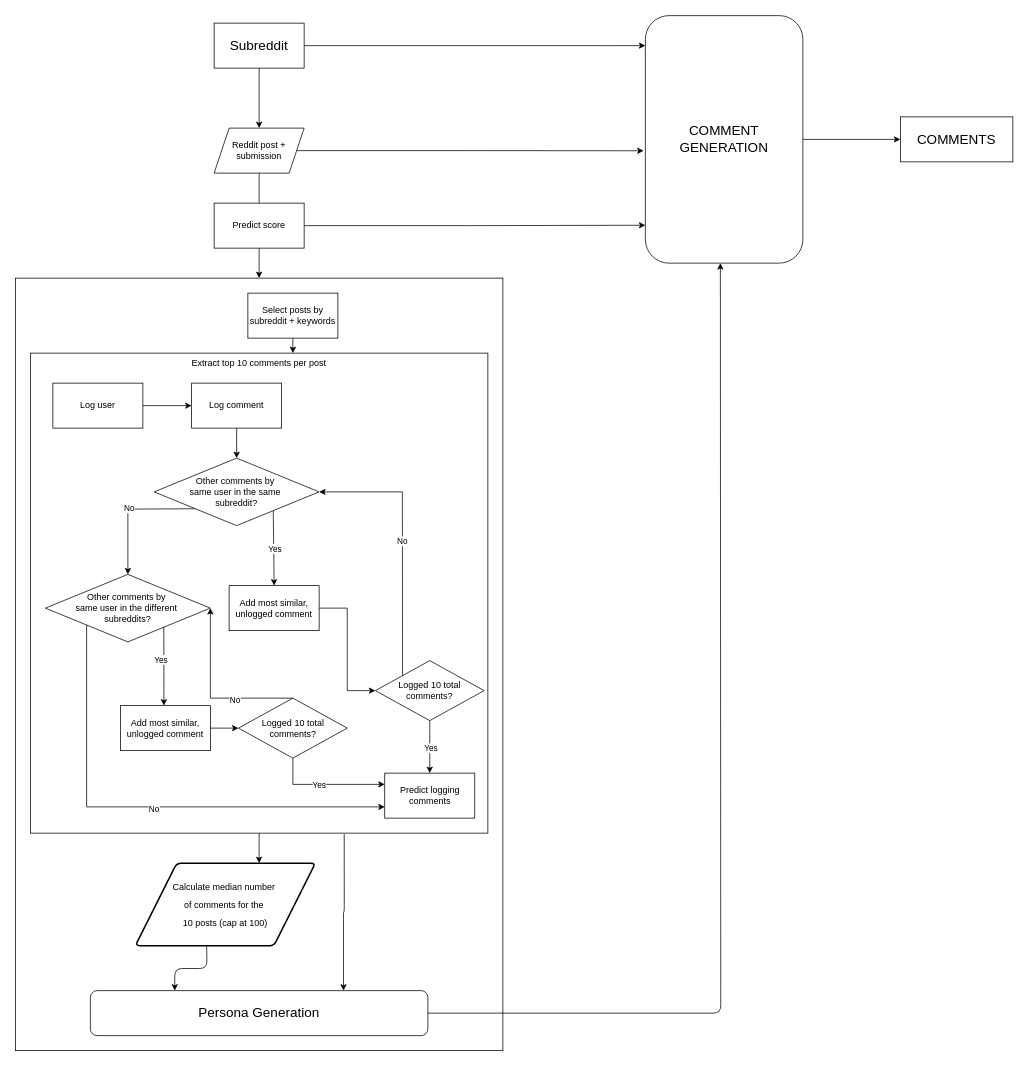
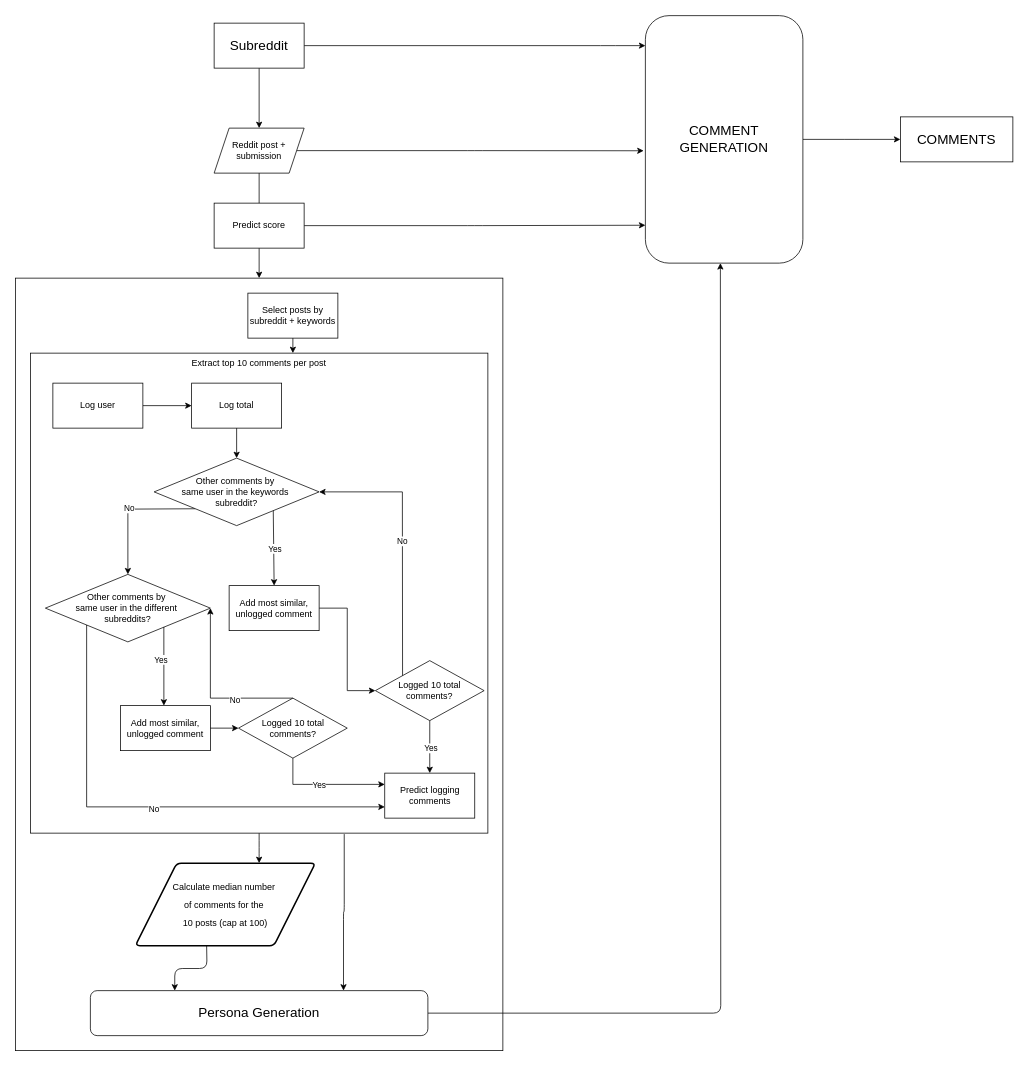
node "Log comment": label "Log comment" -> "Log total"
node "Other comments by same user in the same subreddit?": label "Other comments by same user in the same subreddit?" -> "Other comments by same user in the keywords subreddit?"
